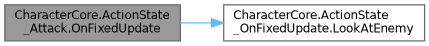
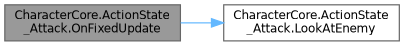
node "CharacterCore.ActionState _OnFixedUpdate.LookAtEnemy": label "CharacterCore.ActionState _OnFixedUpdate.LookAtEnemy" -> "CharacterCore.ActionState _Attack.LookAtEnemy"
